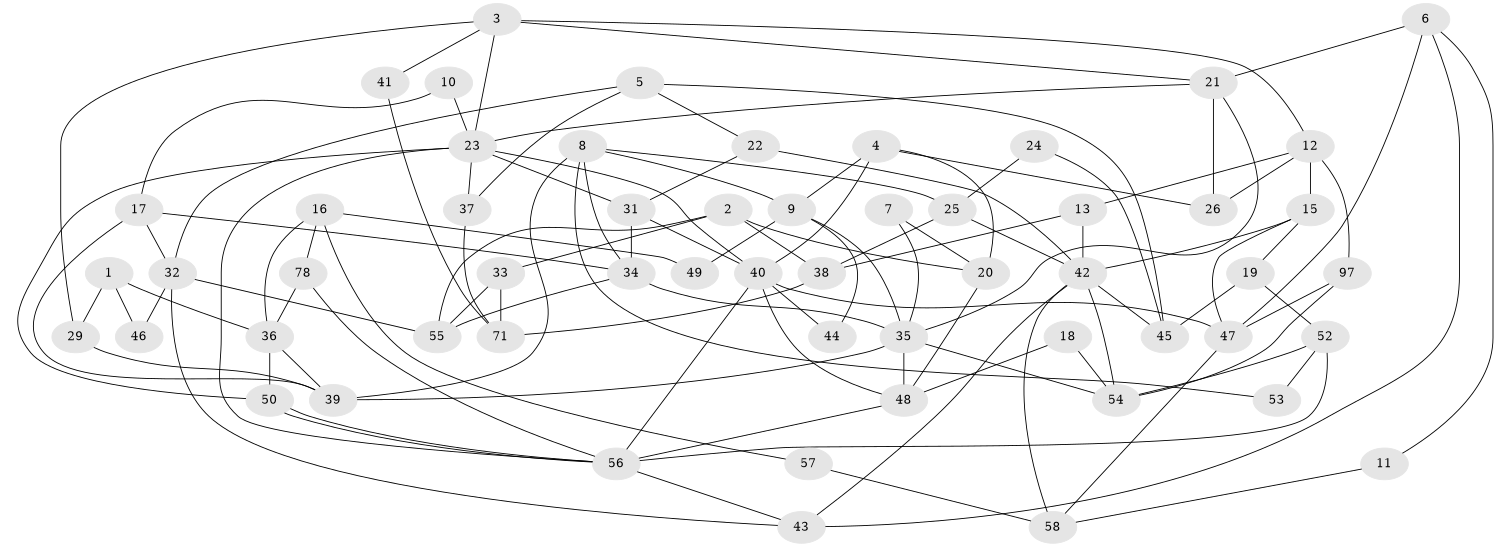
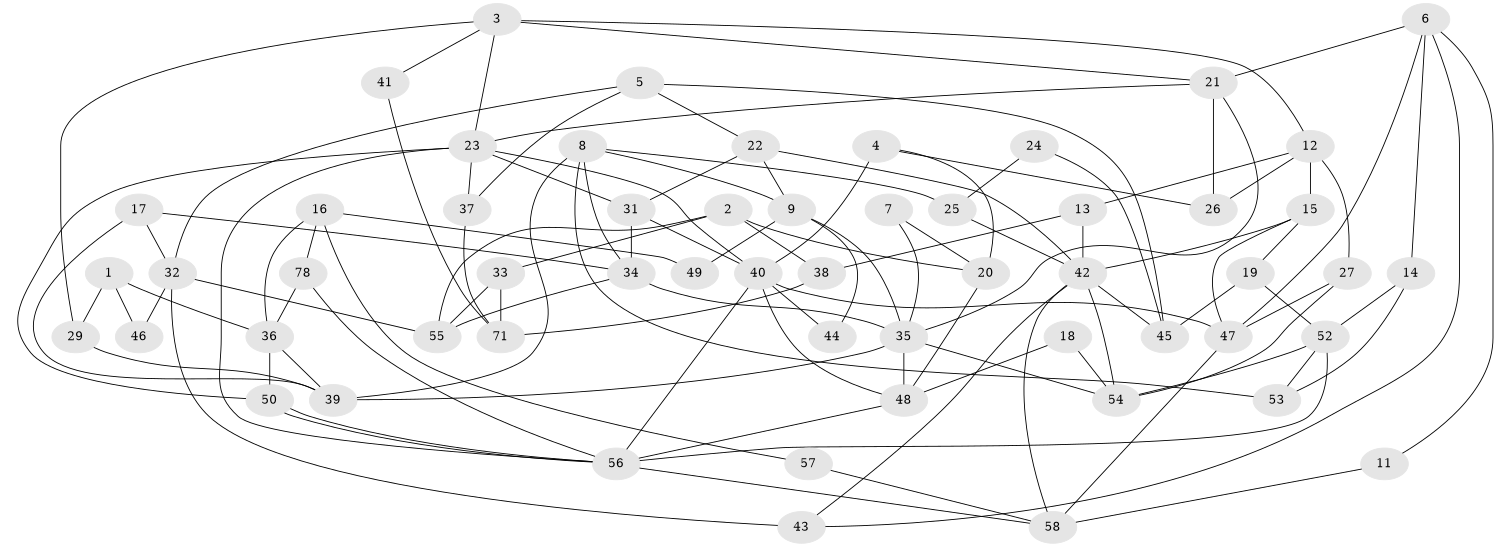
node "10": removed
edge "4" -- "9": now "22" -- "9"
edge "25" -- "38": removed
node "97": label "97" -> "27"
node "14": added
edge "56" -- "43": now "56" -- "58"
